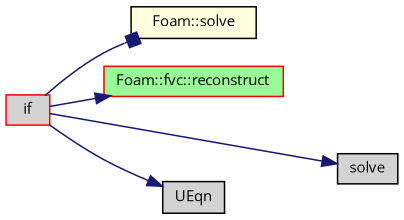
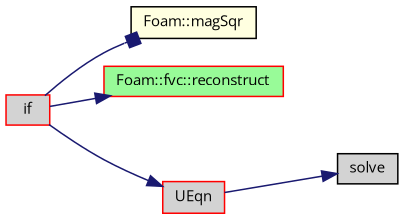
node "Foam::solve": label "Foam::solve" -> "Foam::magSqr"
edge "if" -> "solve": now "UEqn" -> "solve"
node "UEqn": color black -> red
